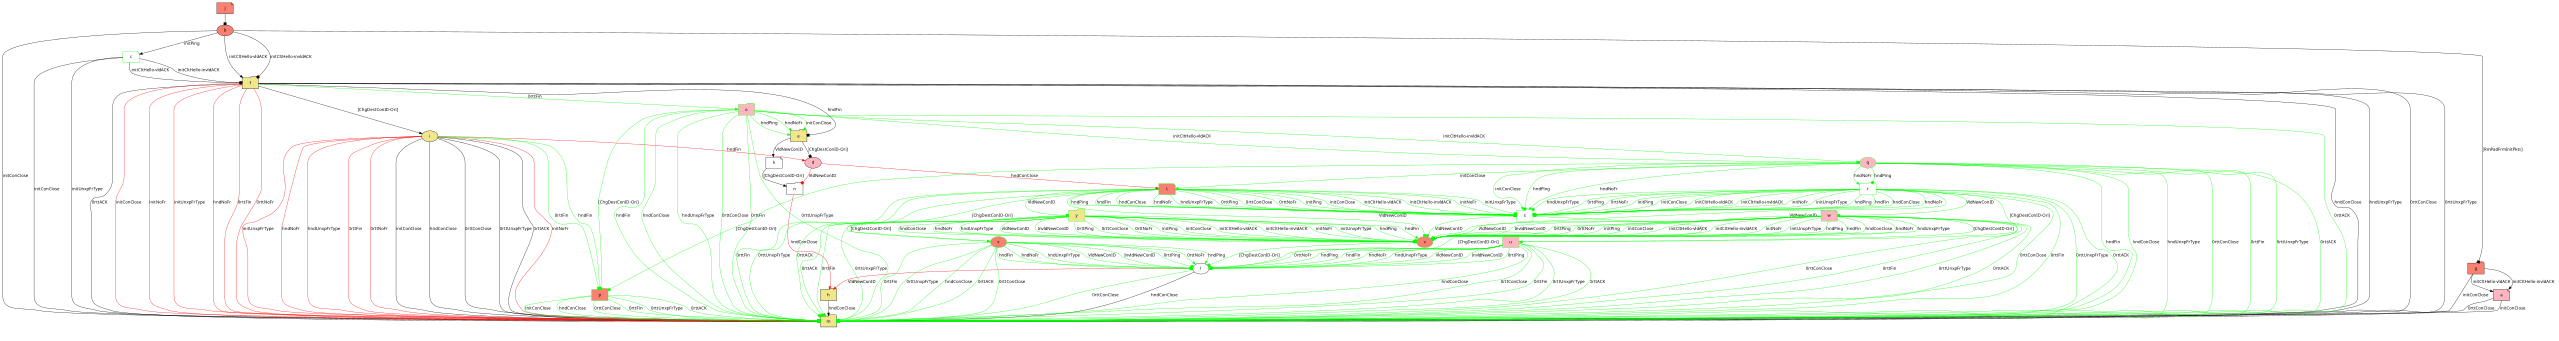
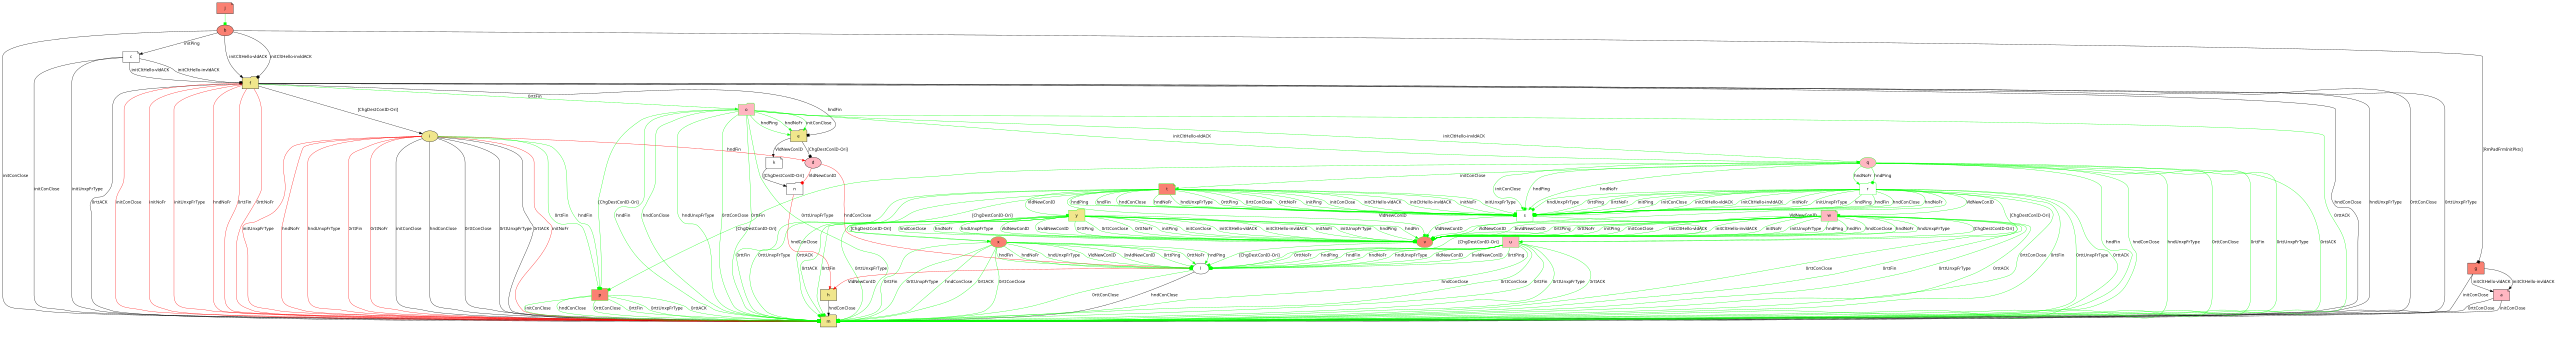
edge "j" -> "b": color black -> green
node "c": color green -> black
edge "d" -> "t": now "d" -> "l"
